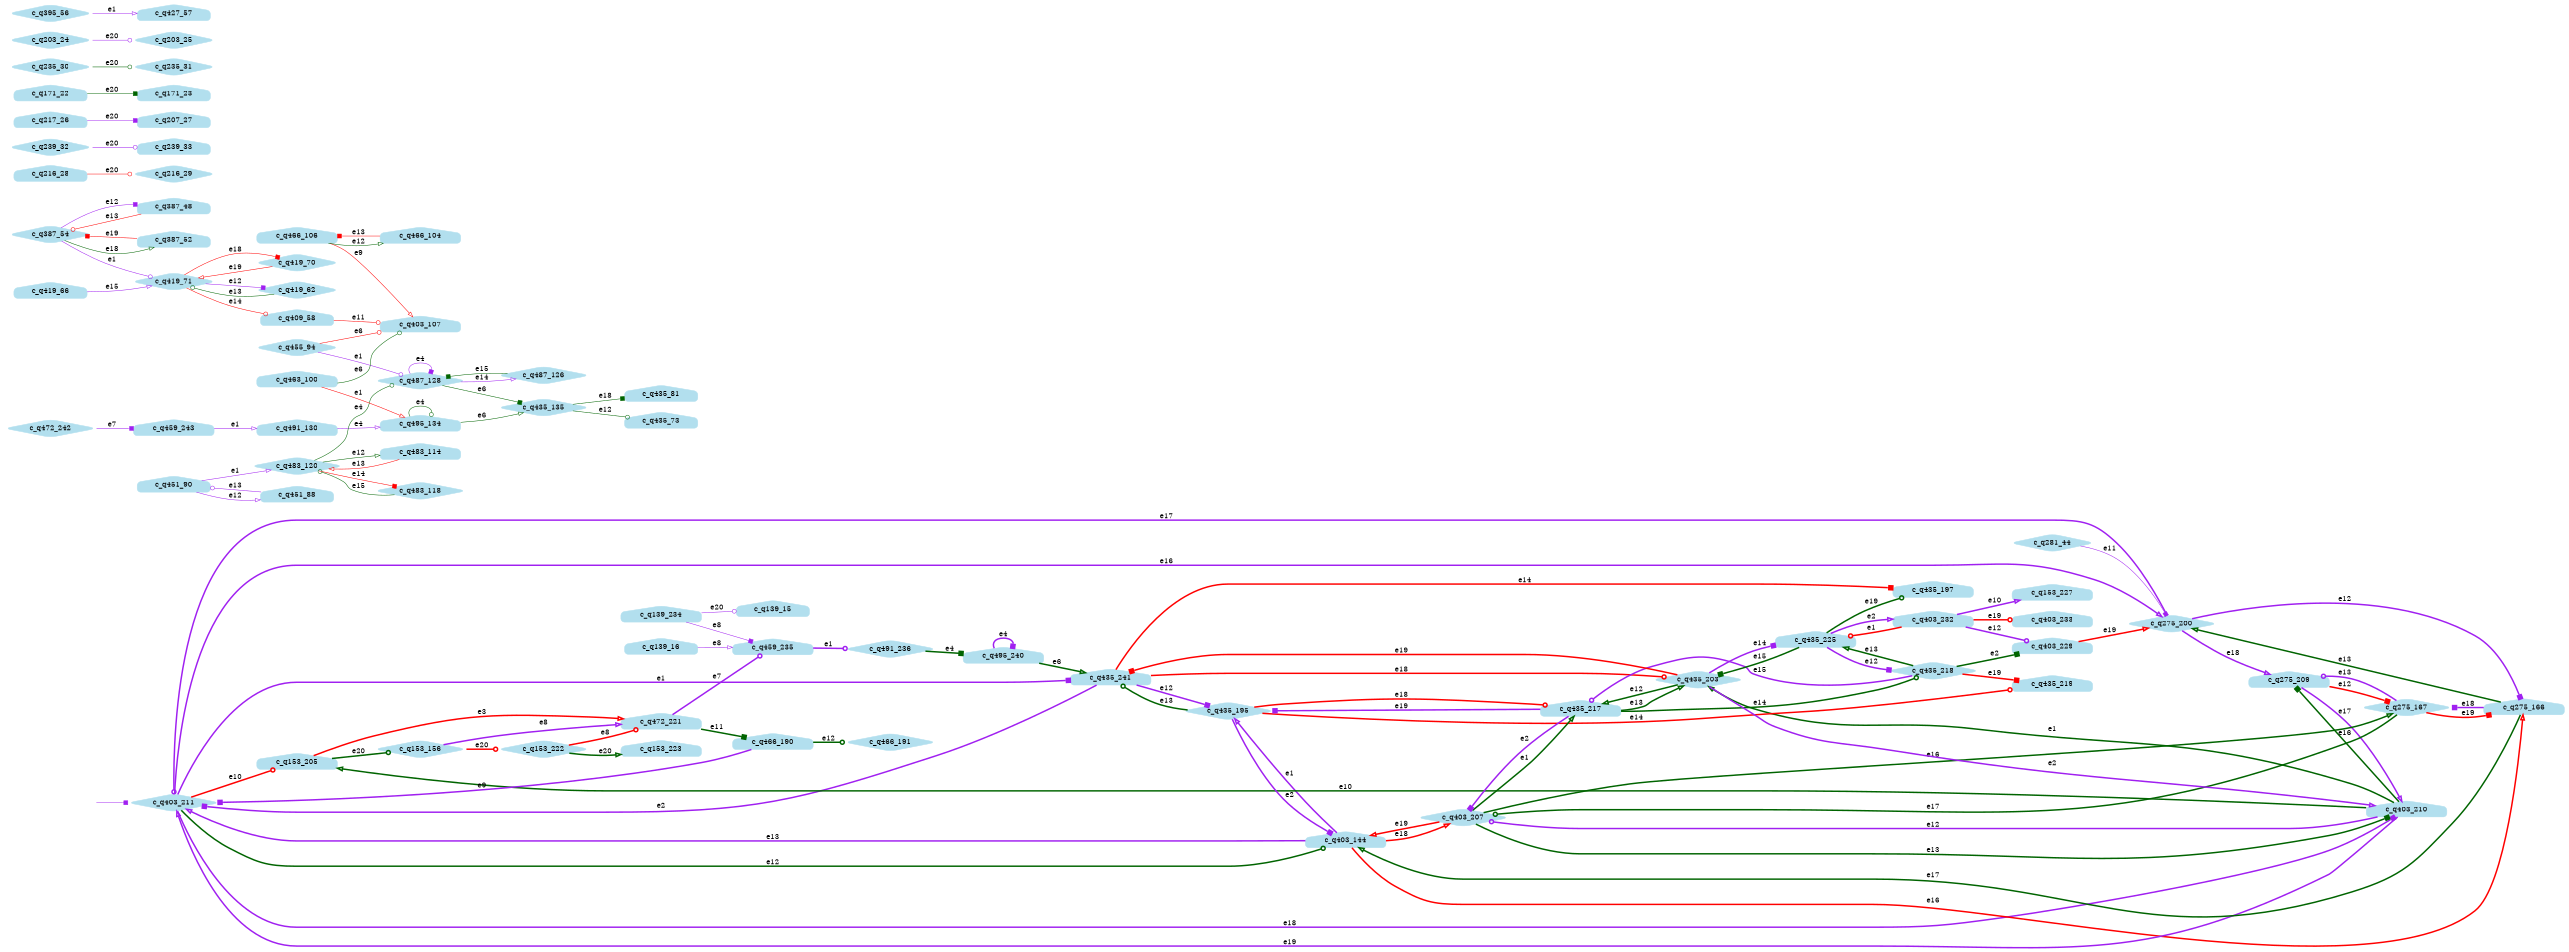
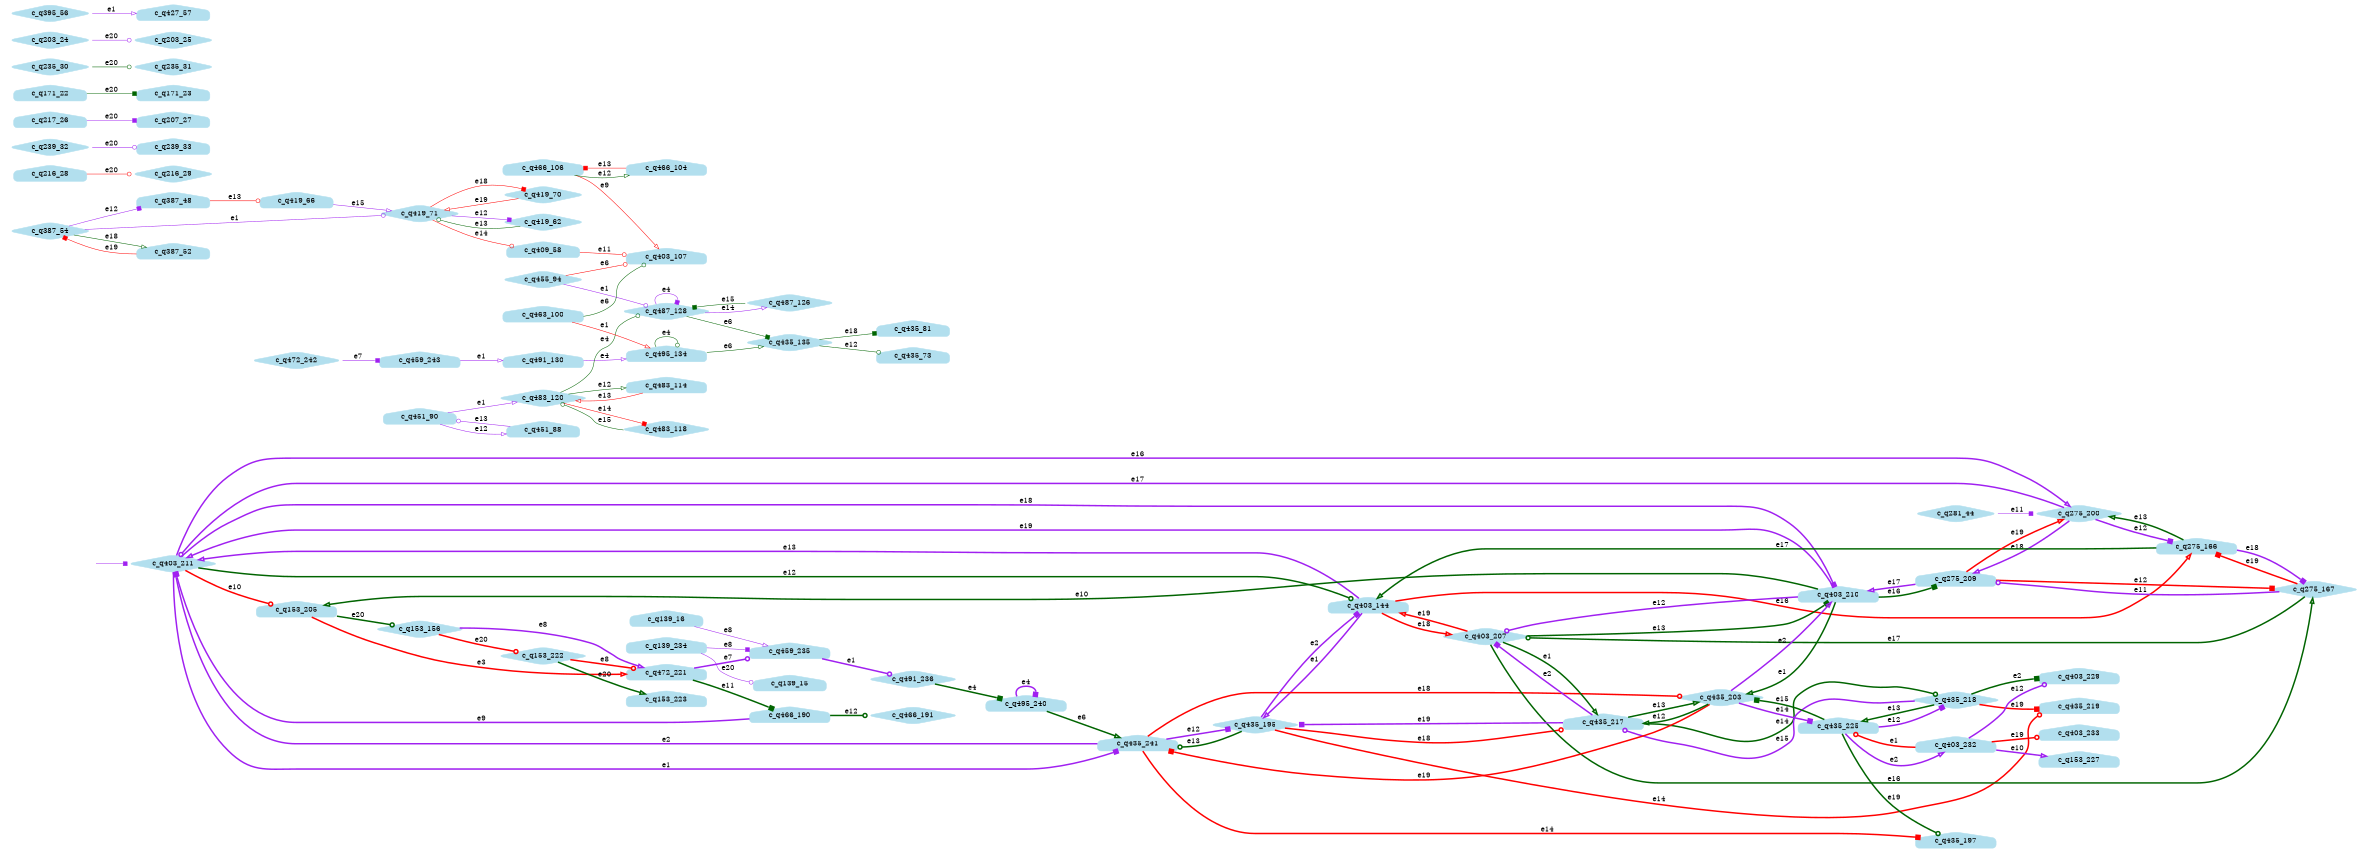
edge "c_q387_48" -> "c_q387_54": now "c_q387_48" -> "c_q419_66"
edge "c_q403_229" -> "c_q275_200": now "c_q275_209" -> "c_q275_200"
edge "c_q275_167" -> "c_q275_209": label "e13" -> "e11"
